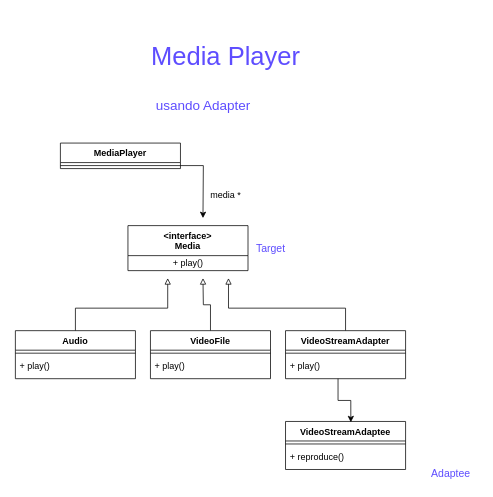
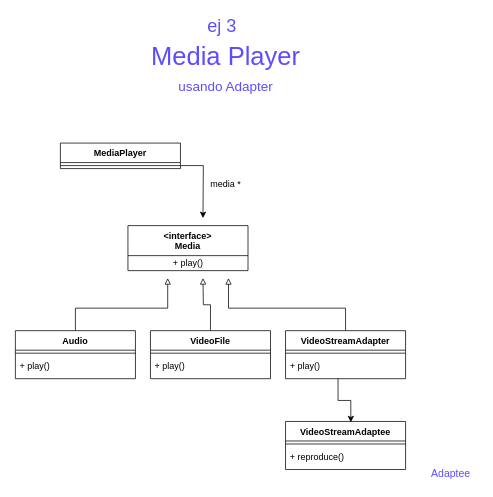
node "ej 3": added
node "usando Adapter": moved (203, 105) -> (225, 87)
node "media *": moved (225, 195) -> (225, 184)
node "Target": removed
